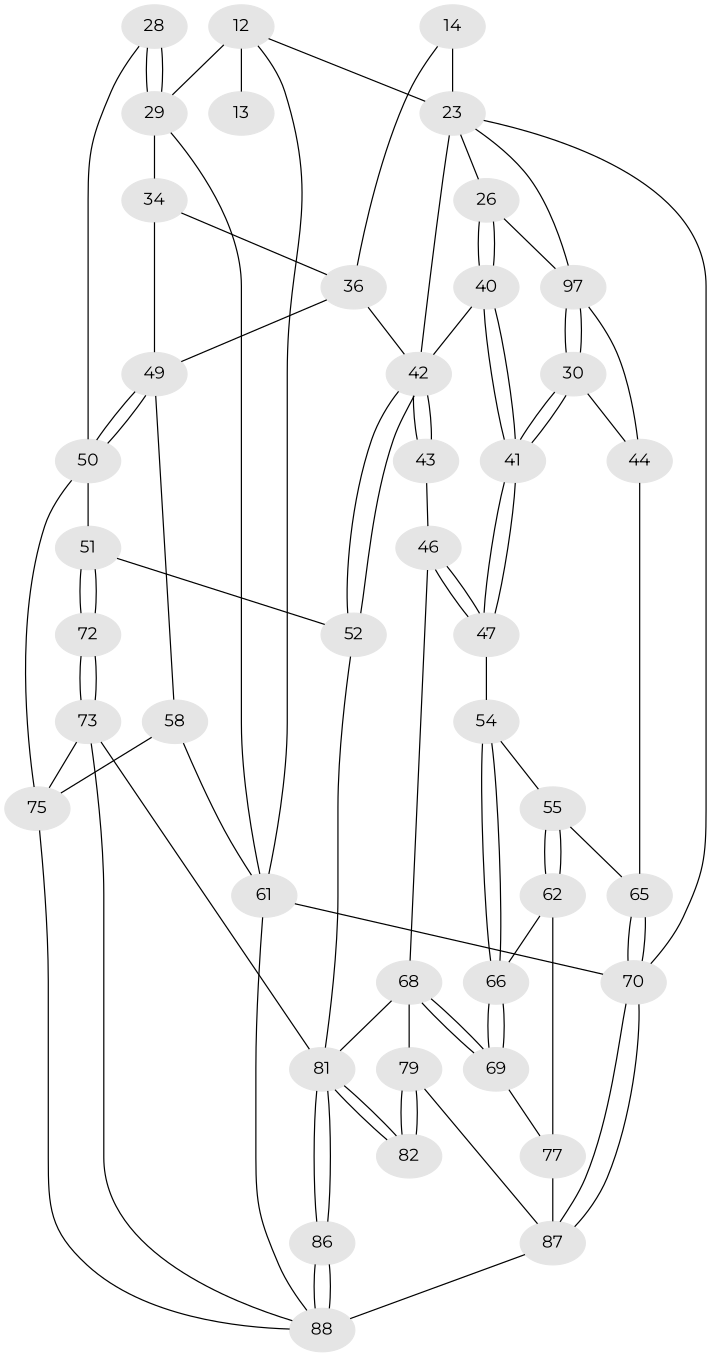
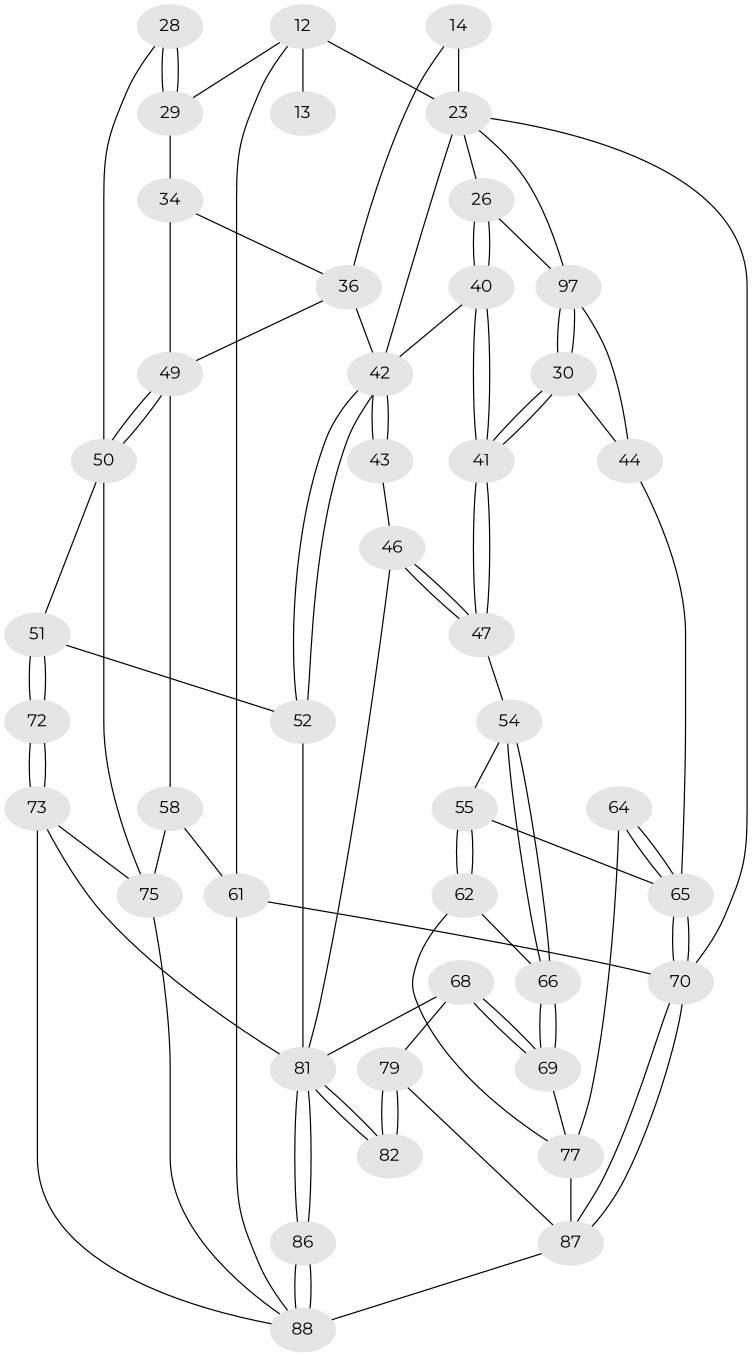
edge "29" -- "61": removed
edge "46" -- "68": now "46" -- "81"
node "64": added
